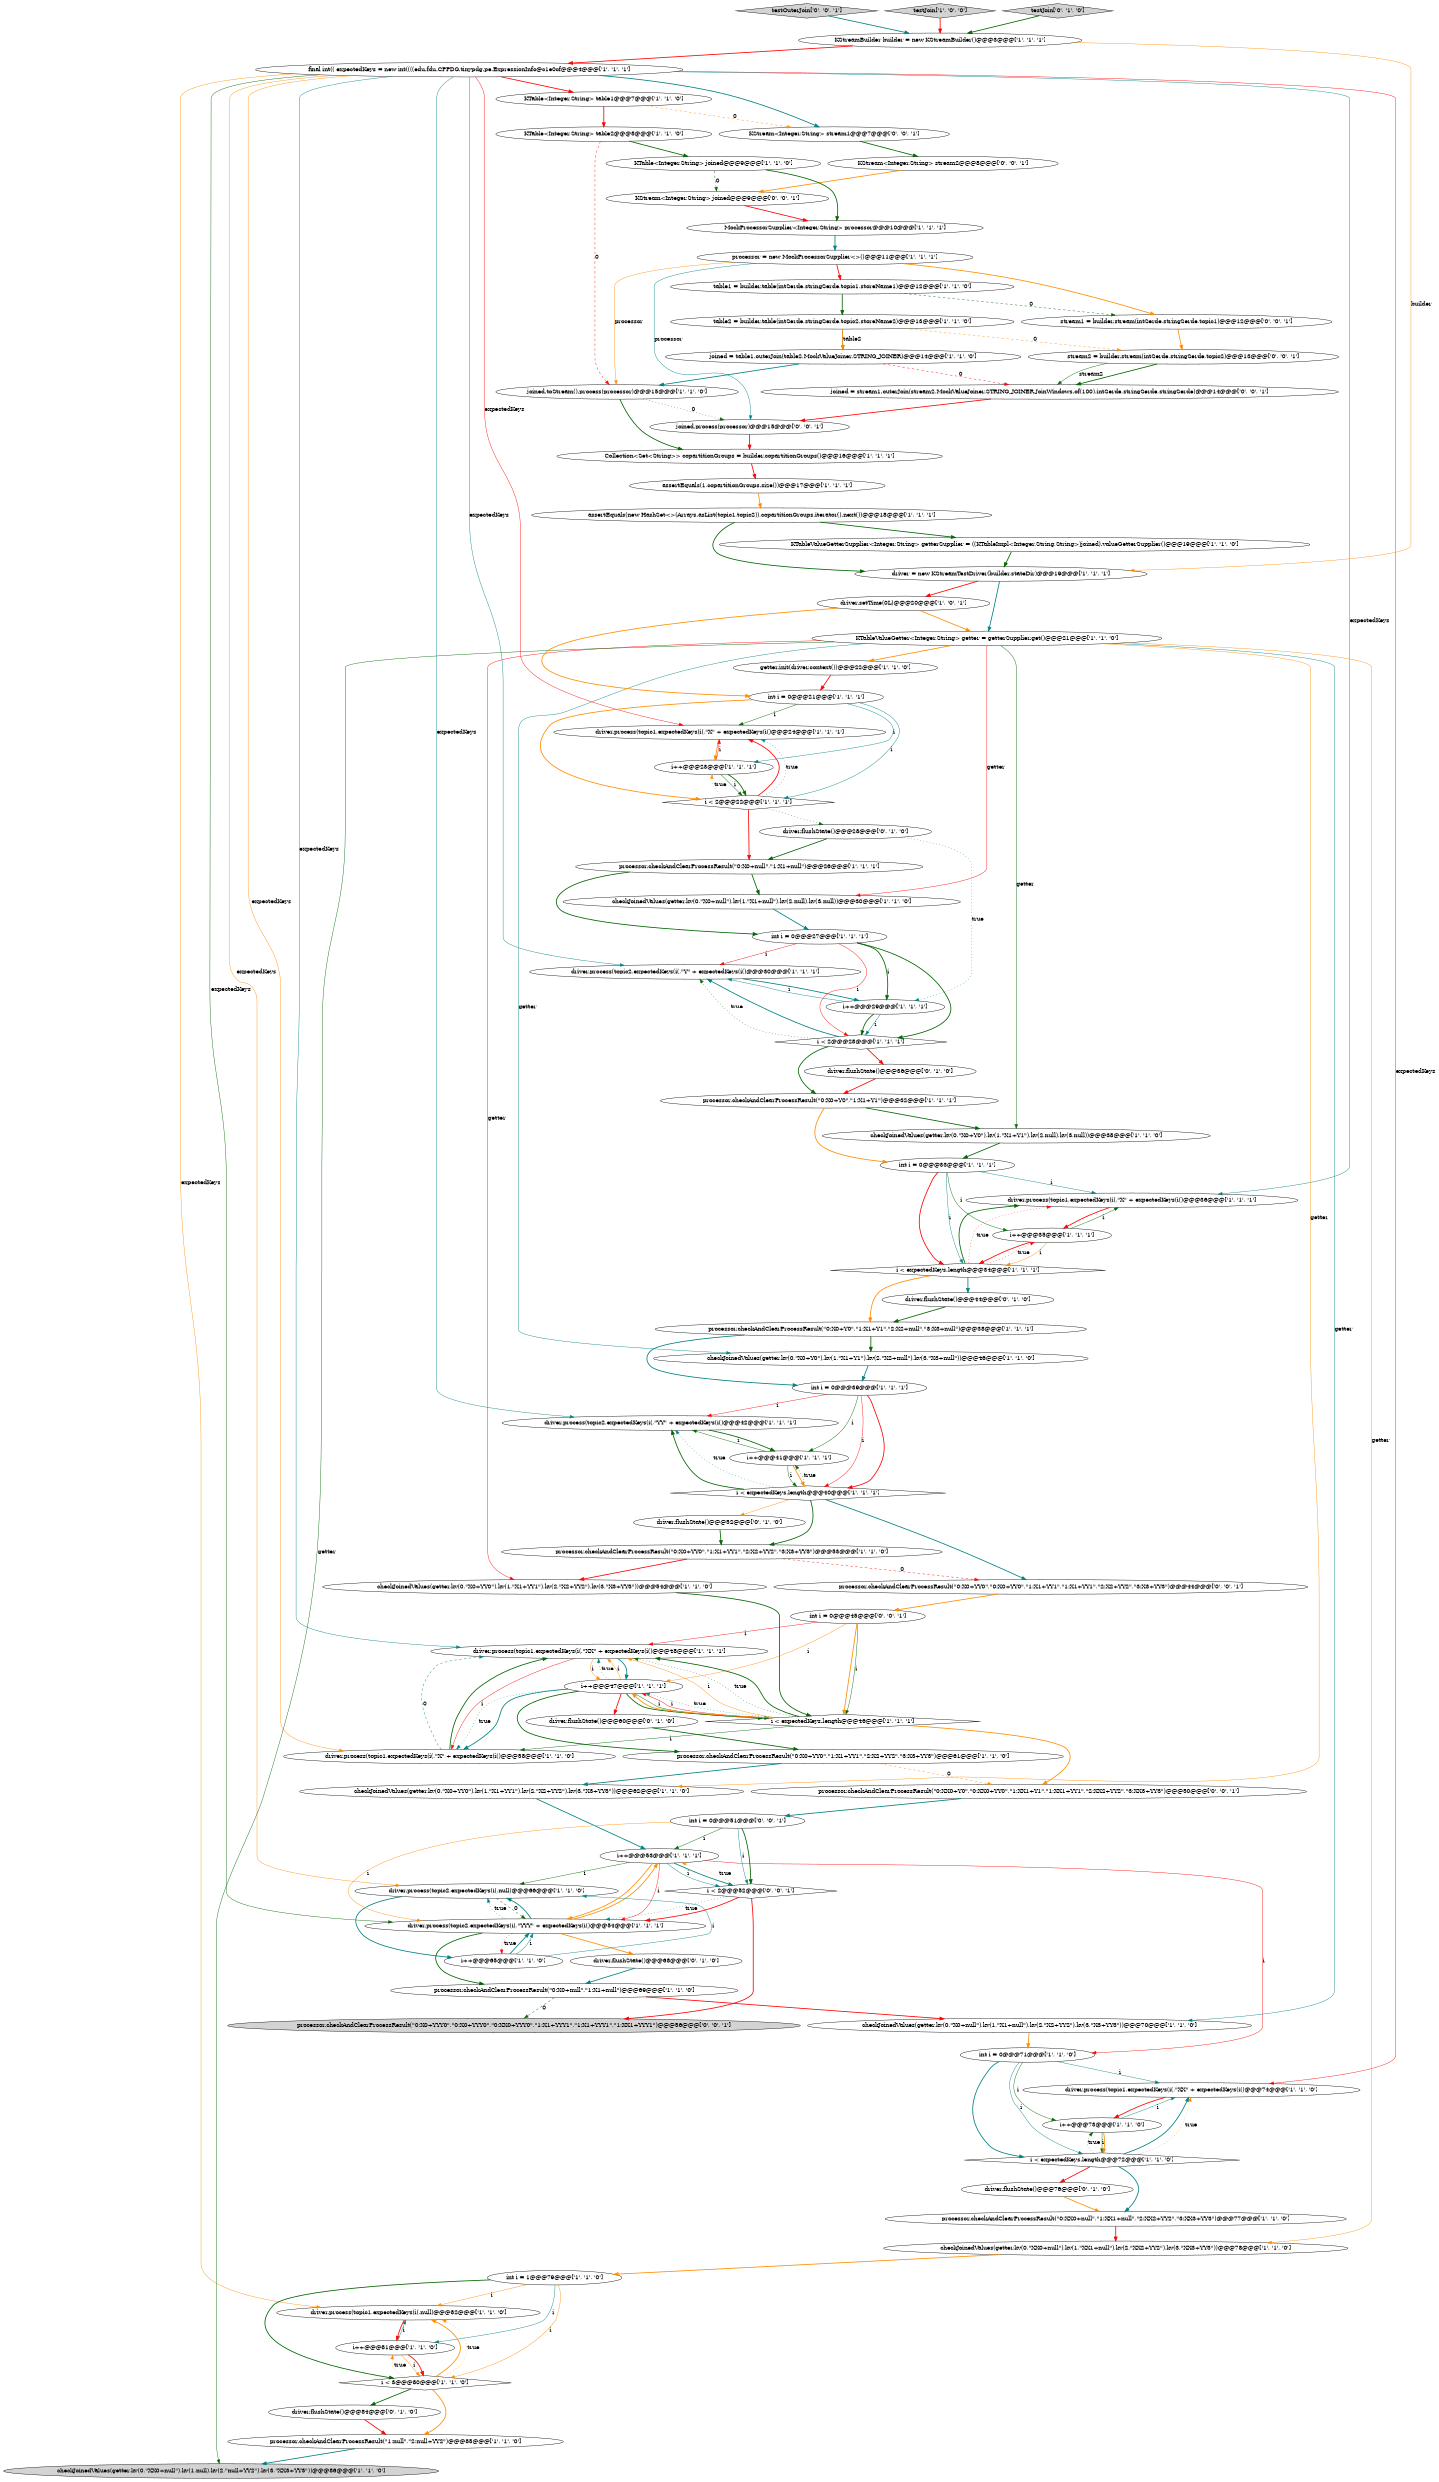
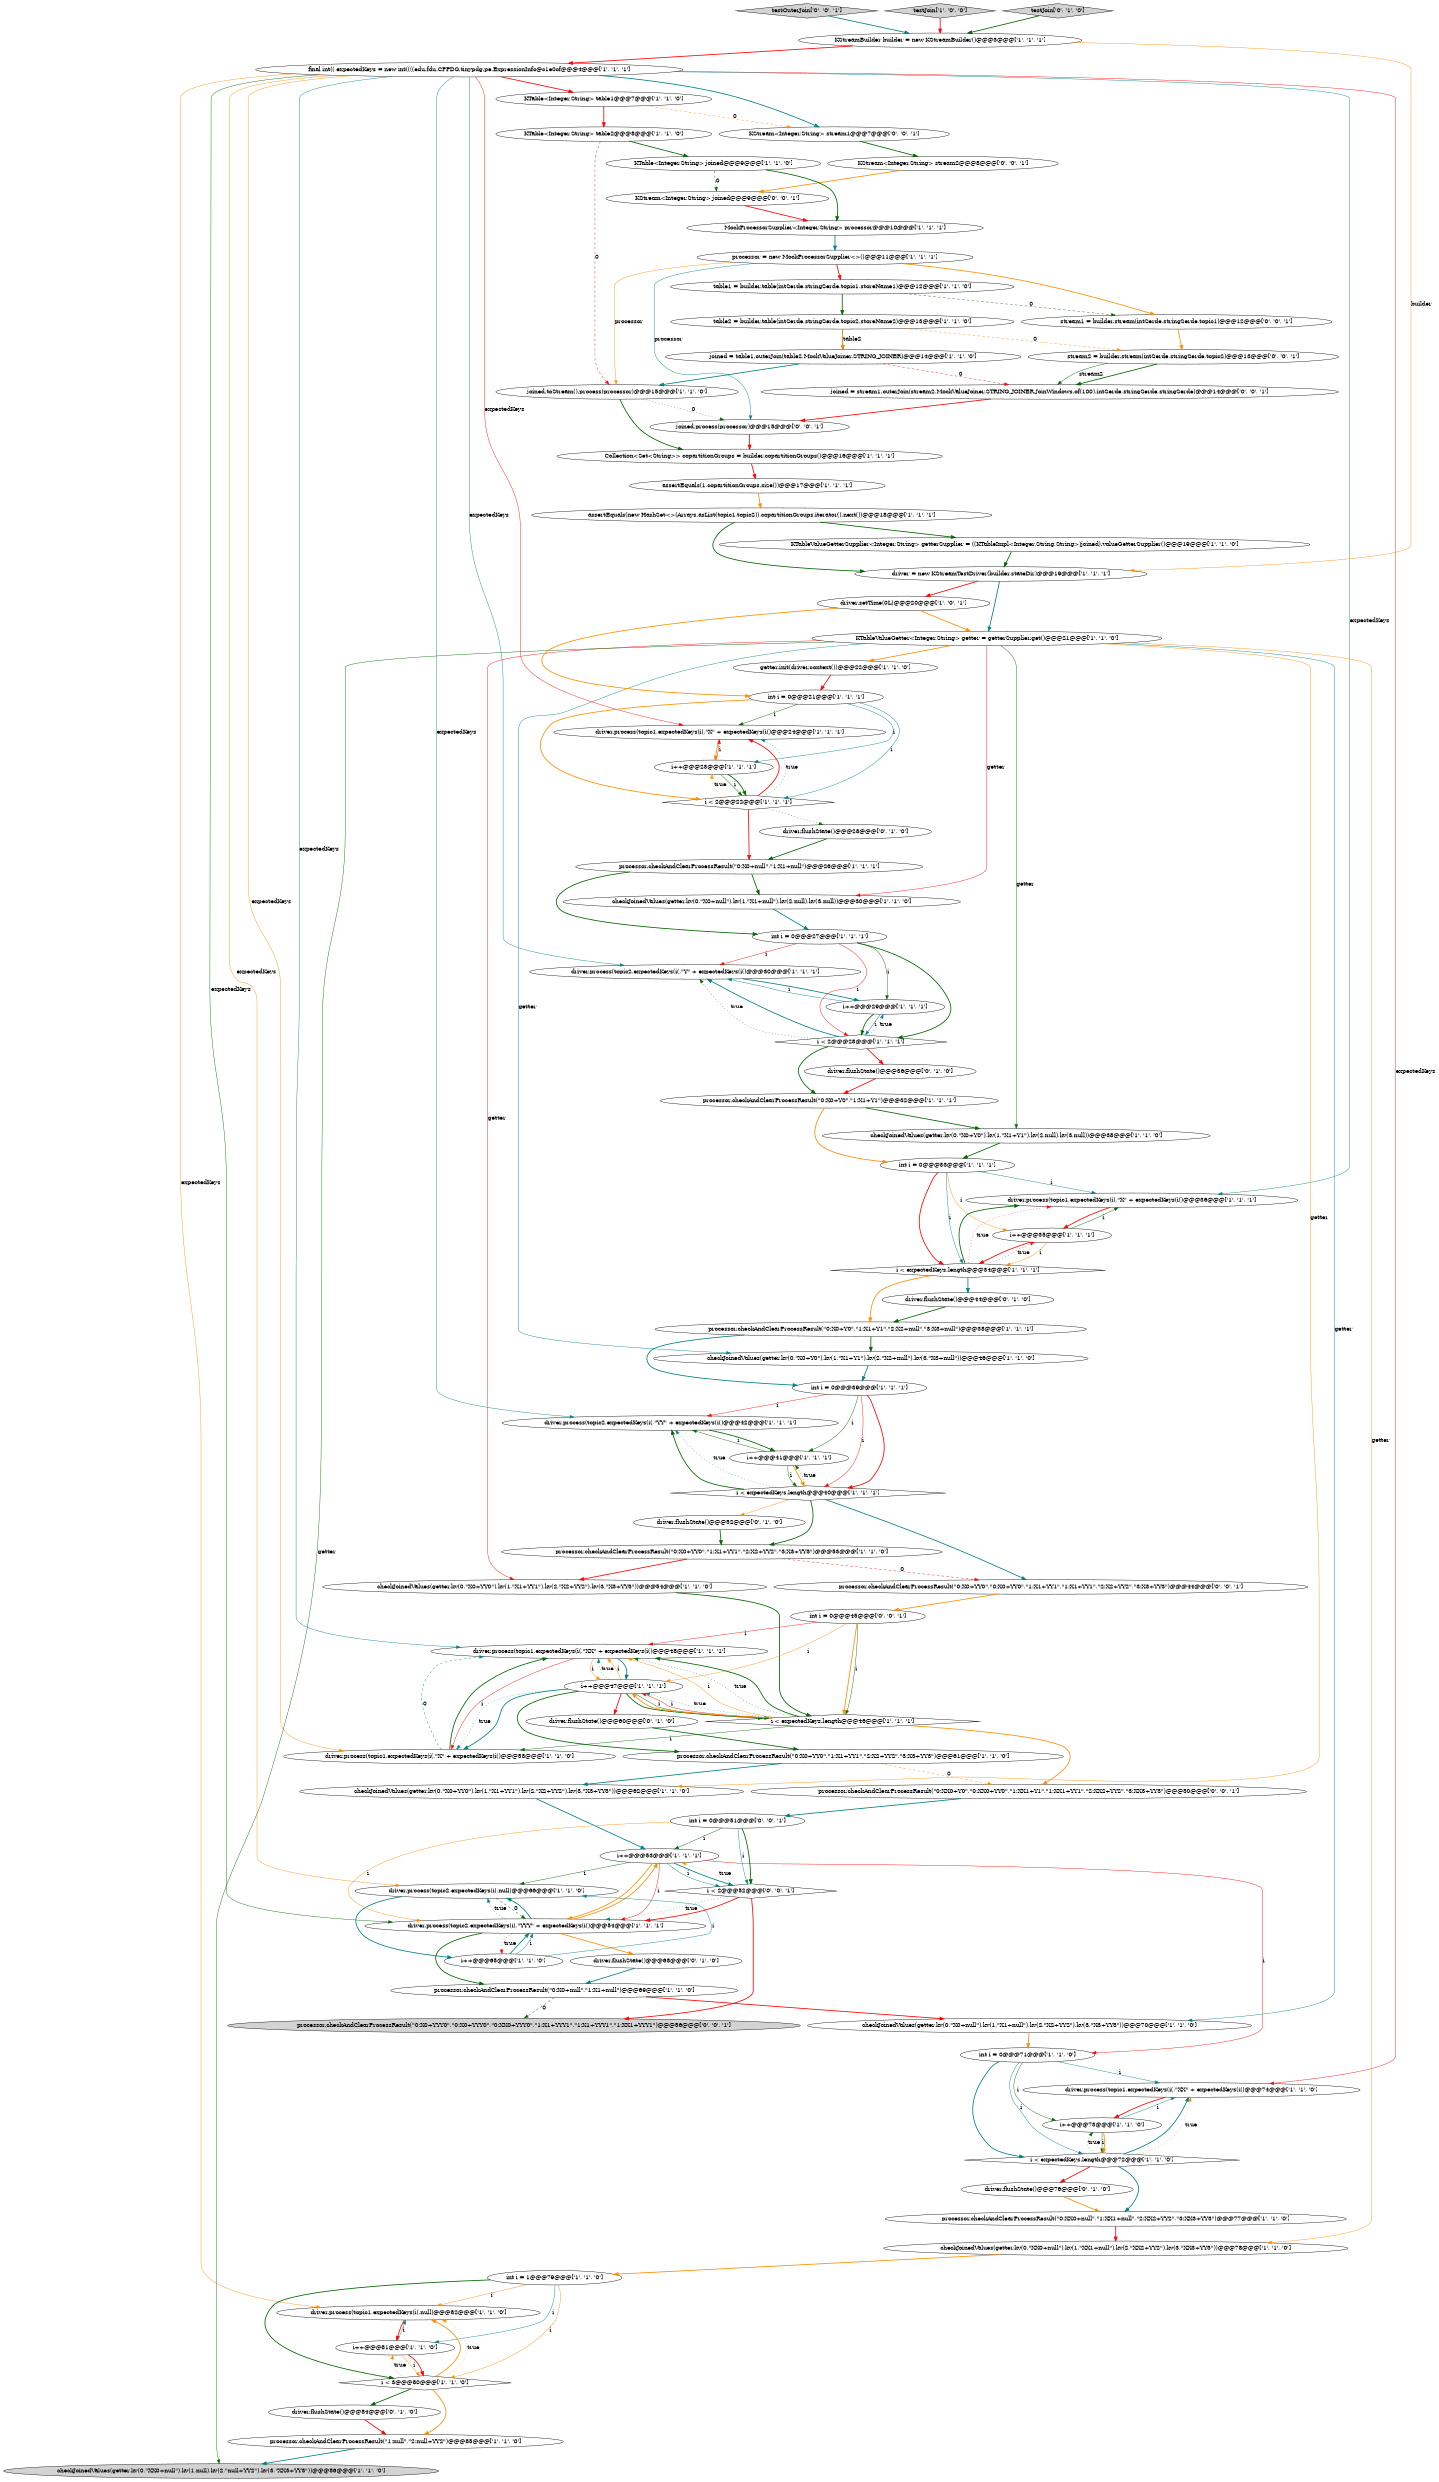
edge "driver.flushState()@@@28@@@['0', '1', '0']" -> "i++@@@29@@@['1', '1', '1']": now "i < 2@@@28@@@['1', '1', '1']" -> "i++@@@29@@@['1', '1', '1']"
edge "int i = 0@@@27@@@['1', '1', '1']" -> "i++@@@29@@@['1', '1', '1']": style bold -> solid
edge "int i = 0@@@33@@@['1', '1', '1']" -> "i++@@@35@@@['1', '1', '1']": color darkgreen -> darkorange
